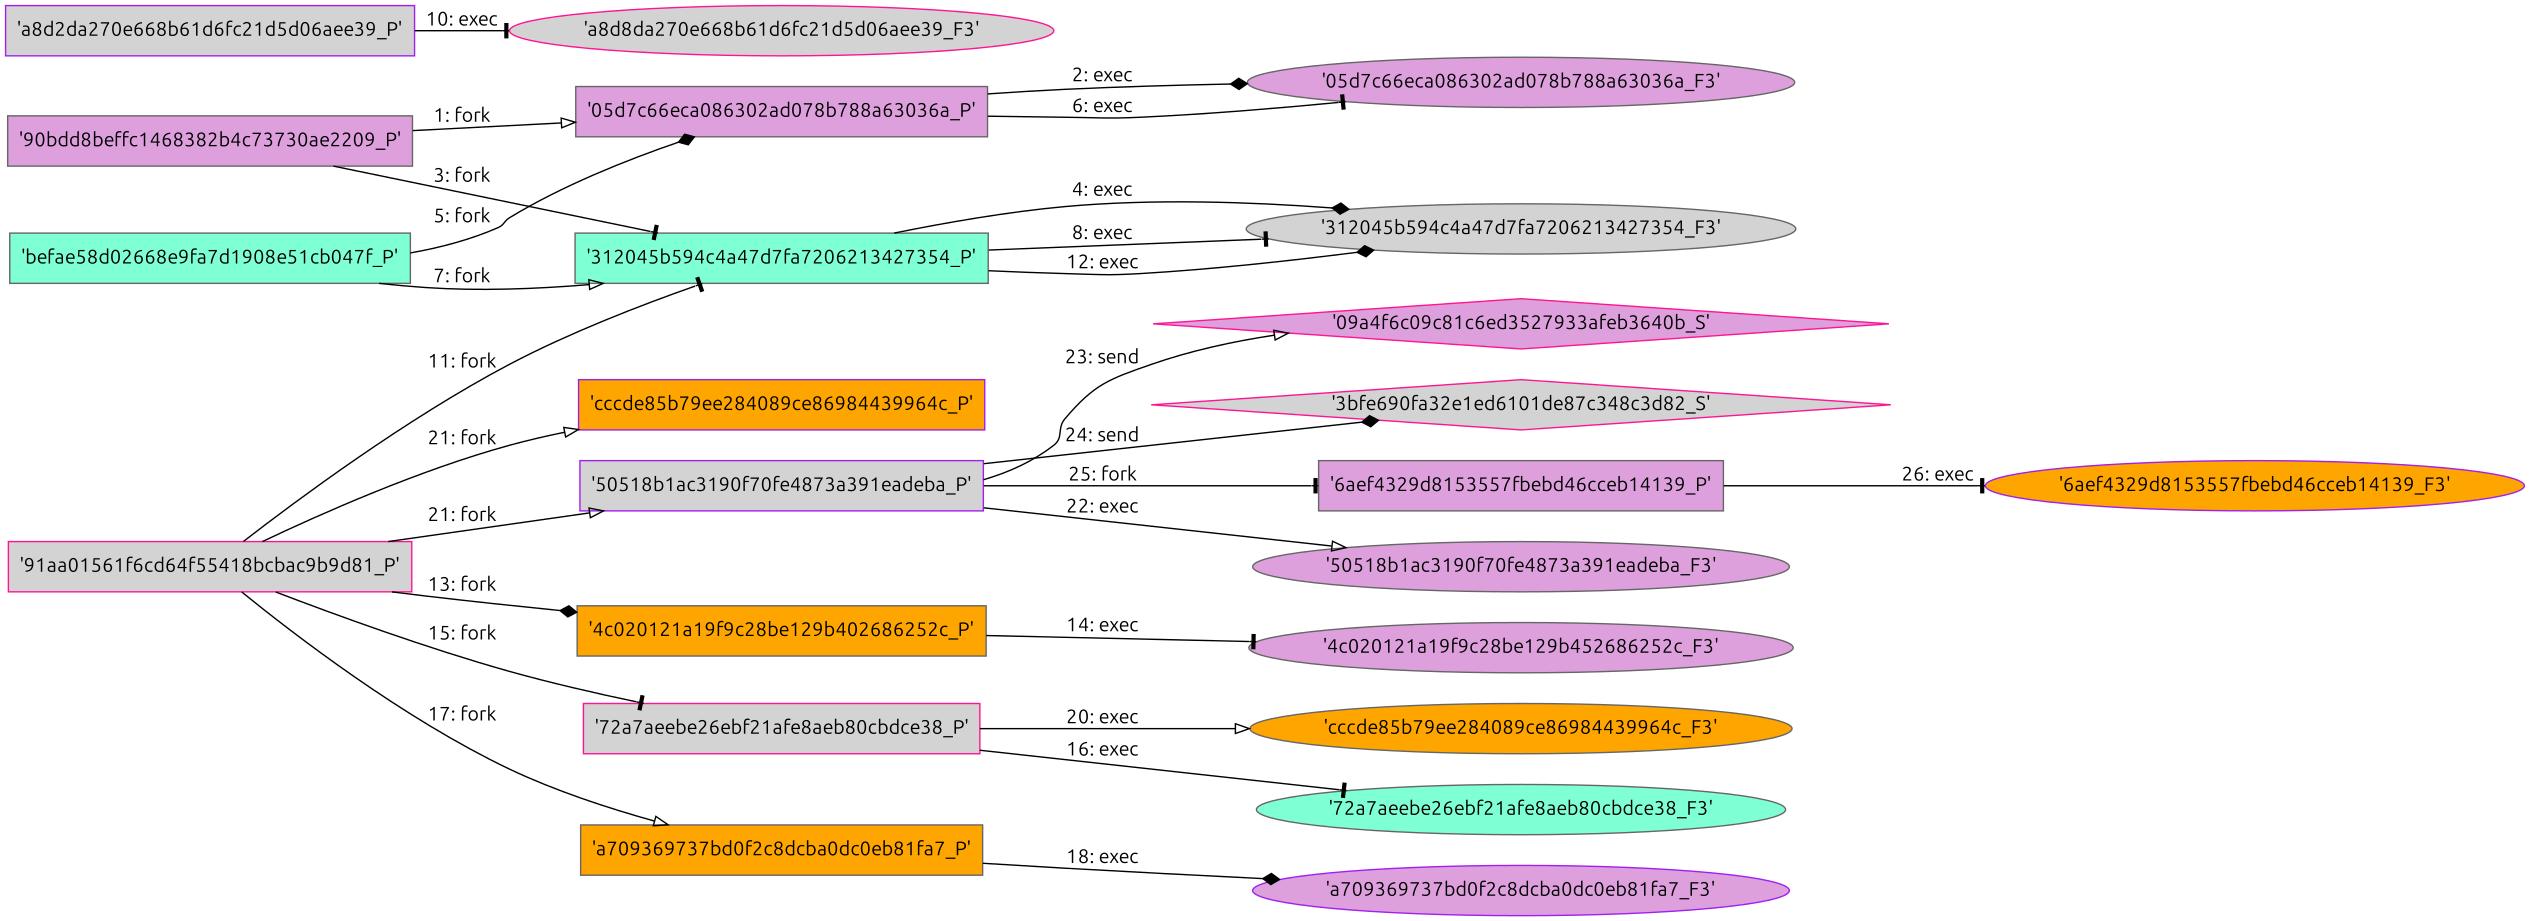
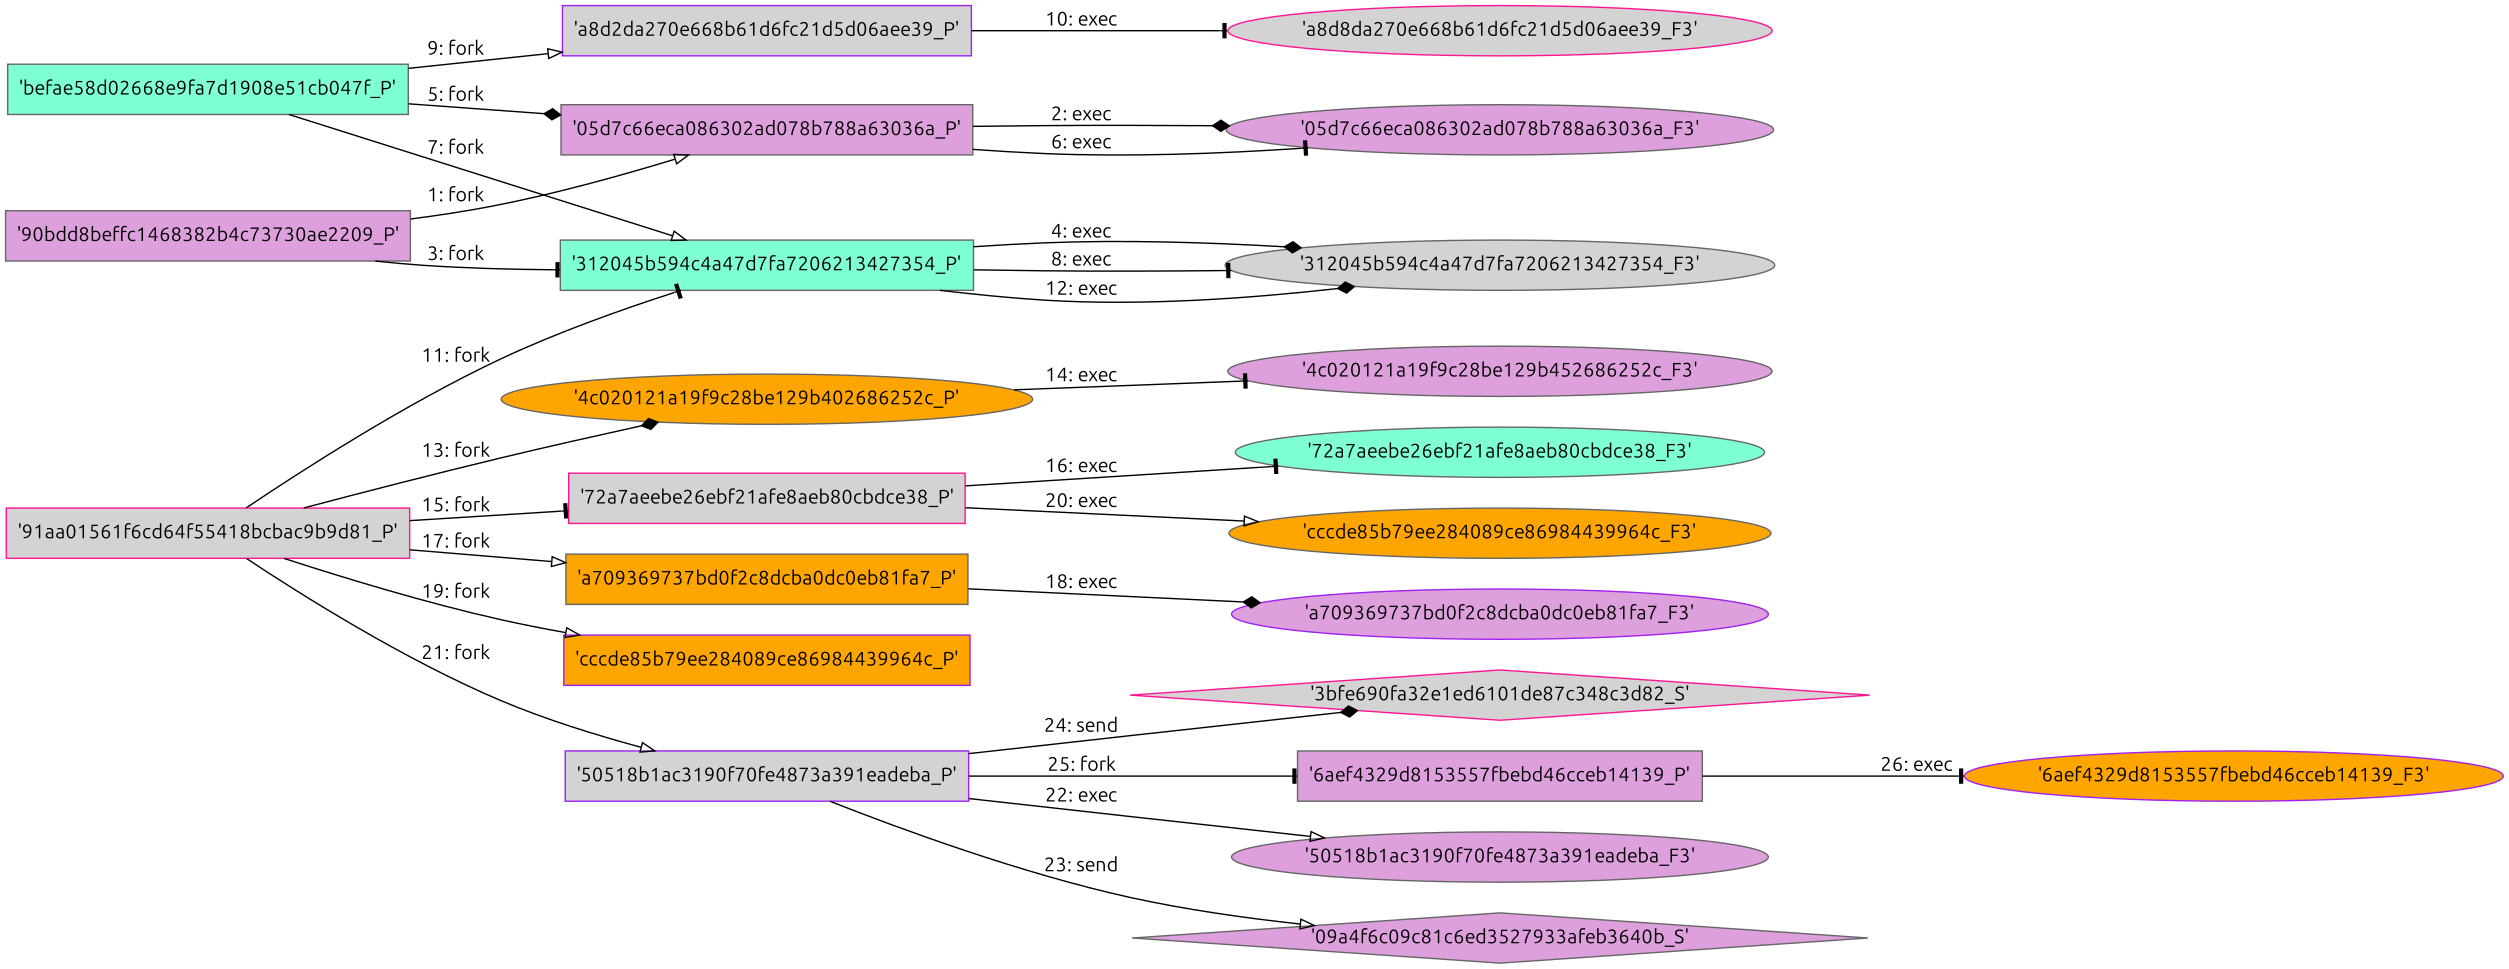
edge "'befae58d02668e9fa7d1908e51cb047f_P'" -> "'a8d2da270e668b61d6fc21d5d06aee39_P'": added, label "9: fork"
node "'09a4f6c09c81c6ed3527933afeb3640b_S'": color deeppink -> gray40
edge "'91aa01561f6cd64f55418bcbac9b9d81_P'" -> "'cccde85b79ee284089ce86984439964c_P'": label "21: fork" -> "19: fork"
node "'4c020121a19f9c28be129b402686252c_P'": shape box -> ellipse
